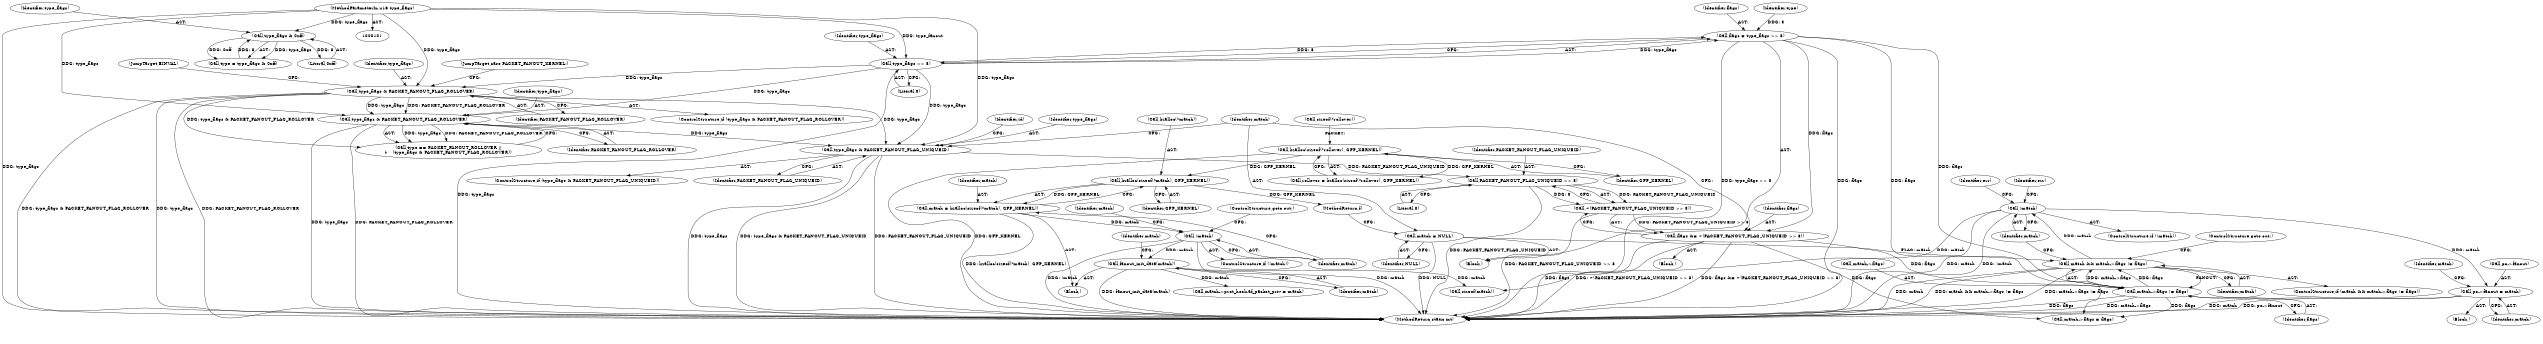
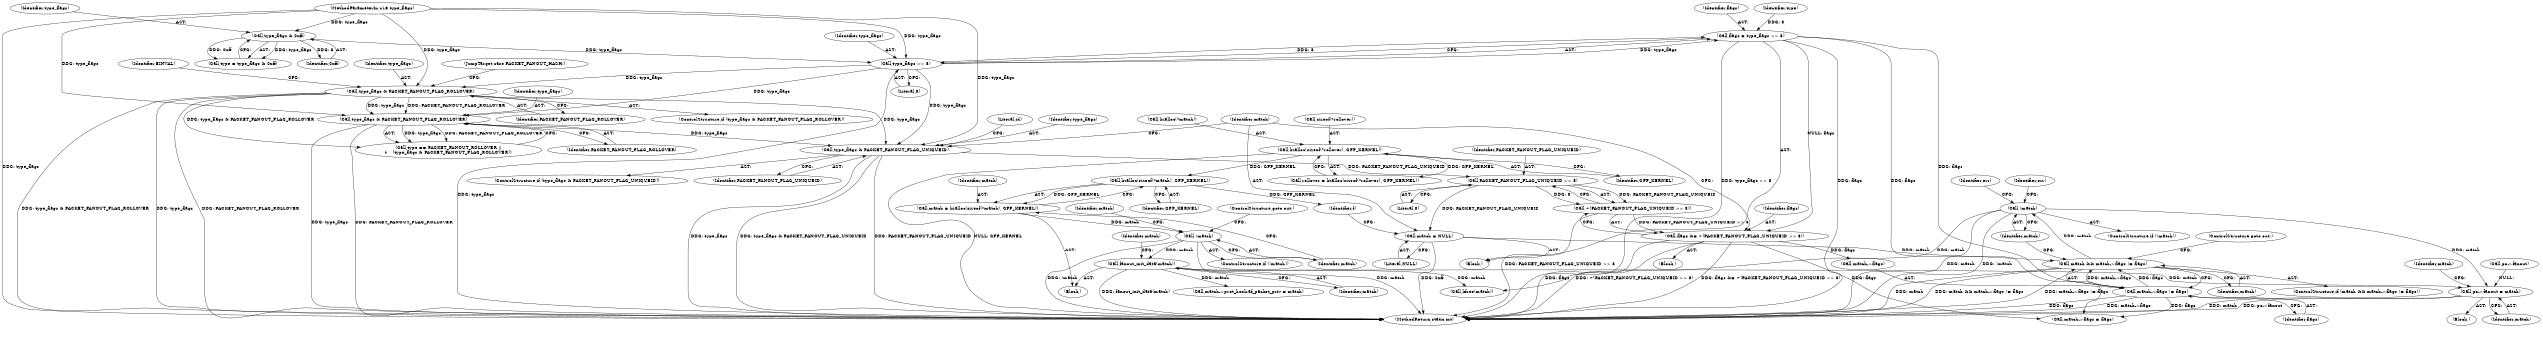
node "1000101": removed
edge "(MethodParameterIn,u16 type_flags)" -> "(Call,type_flags >> 8)": label "DDG: type_fanout" -> "DDG: type_flags"
edge "(Call,type = type_flags & 0xff)" -> "(Call,type_flags & 0xff)": label "DDG: 8" -> "CFG: "
edge "(Call,type_flags & 0xff)" -> "(Call,type_flags >> 8)": added, label "DDG: type_flags"
node "(JumpTarget,EINVAL)": label "(JumpTarget,EINVAL)" -> "(Identifier,EINVAL)"
node "(Literal,0xff)": label "(Literal,0xff)" -> "(Identifier,0xff)"
node "(JumpTarget,case PACKET_FANOUT_KERNEL:)": label "(JumpTarget,case PACKET_FANOUT_KERNEL:)" -> "(JumpTarget,case PACKET_FANOUT_HASH:)"
node "(Identifier,id)": label "(Identifier,id)" -> "(Literal,id)"
edge "(Call,sizeof(*rollover))" -> "(Call,kzalloc(sizeof(*rollover), GFP_KERNEL))": label "PACKET: " -> "AST: "
edge "(Call,flags = type_flags >> 8)" -> "(Call,flags &= ~(PACKET_FANOUT_FLAG_UNIQUEID >> 8))": label "DDG: flags" -> "NULL: flags"
edge "(Call,kzalloc(*match))" -> "(Call,kzalloc(sizeof(*match), GFP_KERNEL))": now "(Call,kzalloc(*match))" -> "(Call,kzalloc(sizeof(*rollover), GFP_KERNEL))"
node "(MethodReturn,f)": label "(MethodReturn,f)" -> "(Identifier,f)"
edge "(Call,kzalloc(sizeof(*rollover), GFP_KERNEL))" -> "(MethodReturn,static int)": label "DDG: GFP_KERNEL" -> "NULL: GFP_KERNEL"
edge "(Call,PACKET_FANOUT_FLAG_UNIQUEID >> 8)" -> "(MethodReturn,static int)": now "(Call,PACKET_FANOUT_FLAG_UNIQUEID >> 8)" -> "(Call,match = NULL)"
edge "(Call,match = NULL)" -> "(Call,match && match->flags != flags)": label "FLAG: match" -> "DDG: match"
node "(Identifier,NULL)": label "(Identifier,NULL)" -> "(Literal,NULL)"
edge "(Call,fanout_init_data(match))" -> "(Call,po->fanout = match)": added, label "DDG: match"
edge "(Call,flags &= ~(PACKET_FANOUT_FLAG_UNIQUEID >> 8))" -> "(Call,match->flags != flags)": now "(Call,flags &= ~(PACKET_FANOUT_FLAG_UNIQUEID >> 8))" -> "(Call,match->flags)"
edge "(Call,match = NULL)" -> "(MethodReturn,static int)": label "DDG: NULL" -> "DDG: 0xff"
edge "(Call,match && match->flags != flags)" -> "(Call,match->flags != flags)": label "FANOUT: " -> "CFG: "
edge "(Call,po->fanout)" -> "(Call,po->fanout = match)": label "AST: " -> "NULL: "
node "(Call,sizeof(match))": label "(Call,sizeof(match))" -> "(Call,kfree(match))"
edge "(Call,match = kzalloc(sizeof(*match), GFP_KERNEL))" -> "(MethodReturn,static int)": removed, label "DDG: kzalloc(sizeof(*match), GFP_KERNEL)"
